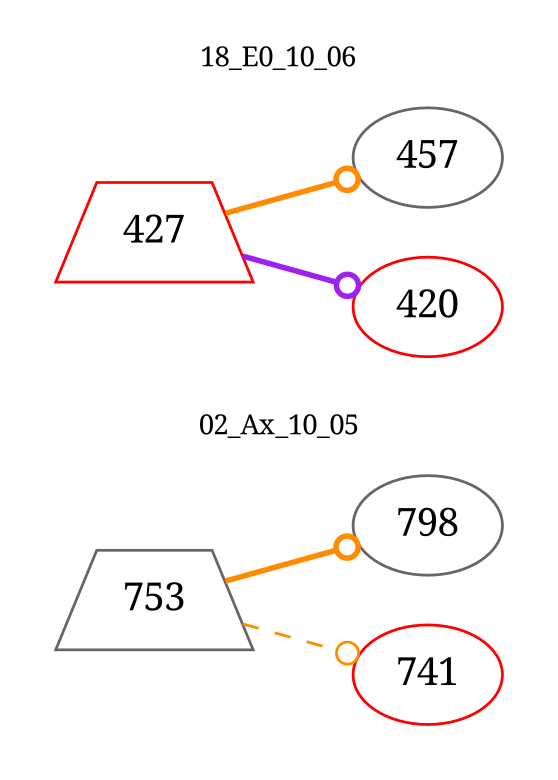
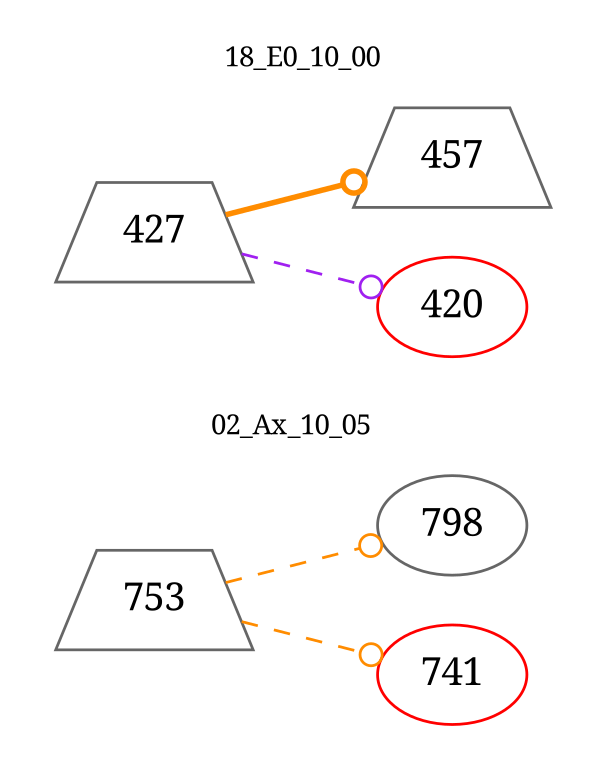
cluster "18_E0_10_06": label "18_E0_10_06" -> "18_E0_10_00"
node "457": shape ellipse -> trapezium
node "427": color red -> gray40
edge "427" -> "420": style bold -> dashed
edge "753" -> "798": style bold -> dashed
